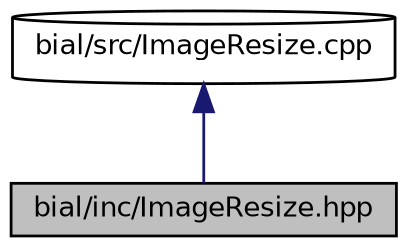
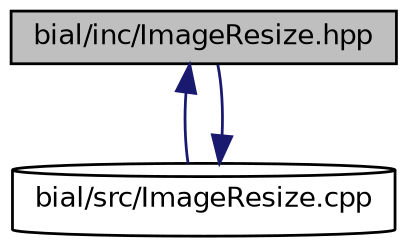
edge "bial/src/ImageResize.cpp" -> "bial/inc/ImageResize.hpp": added
